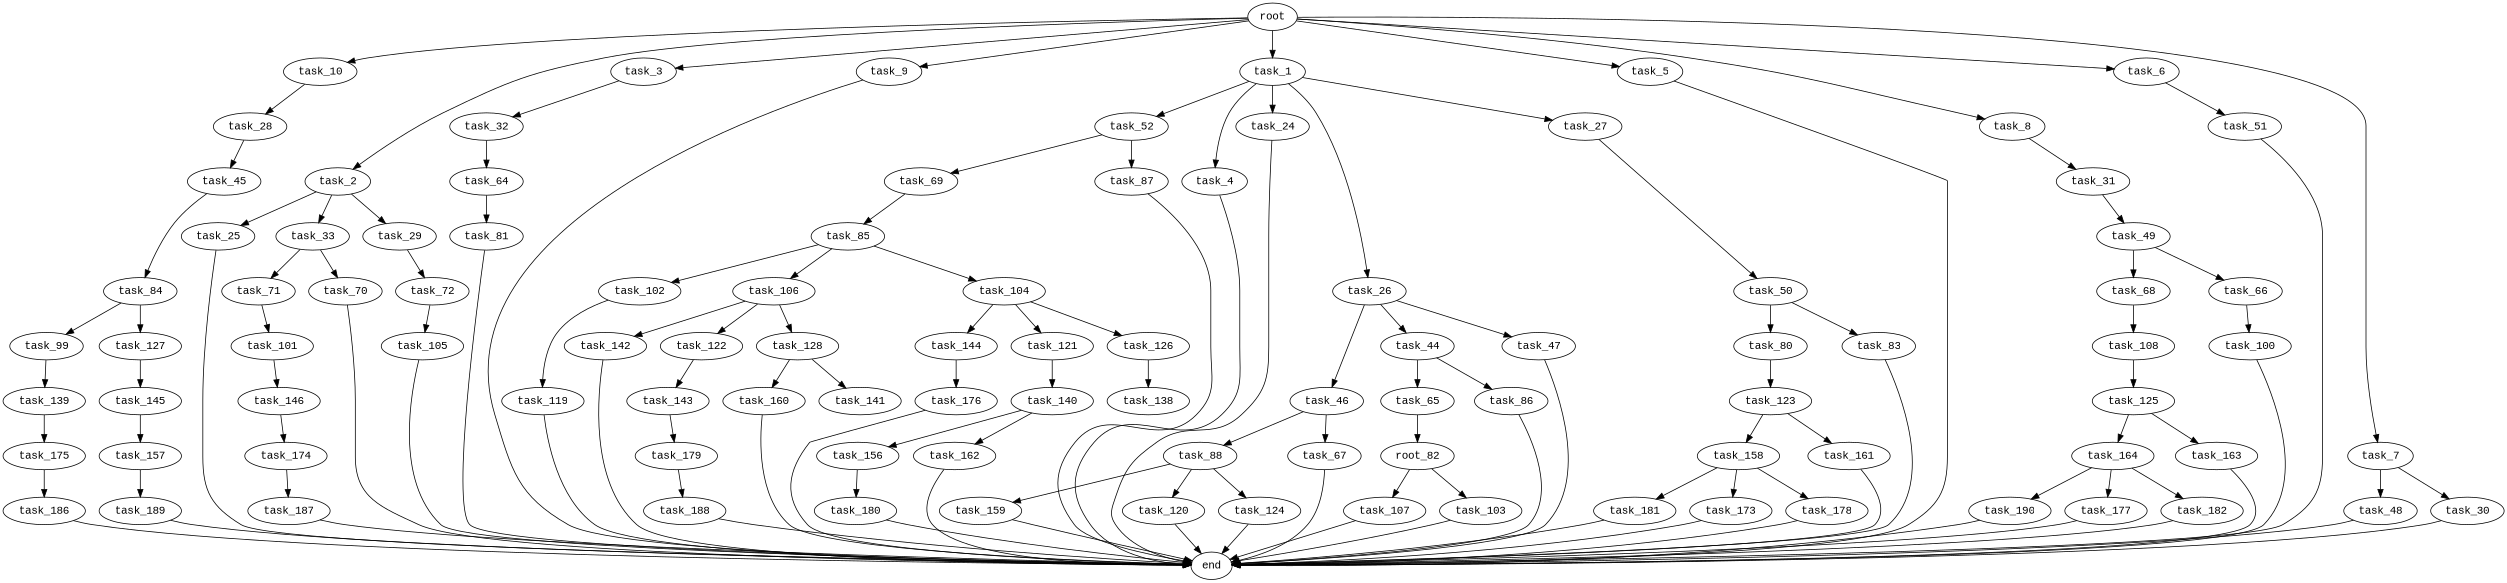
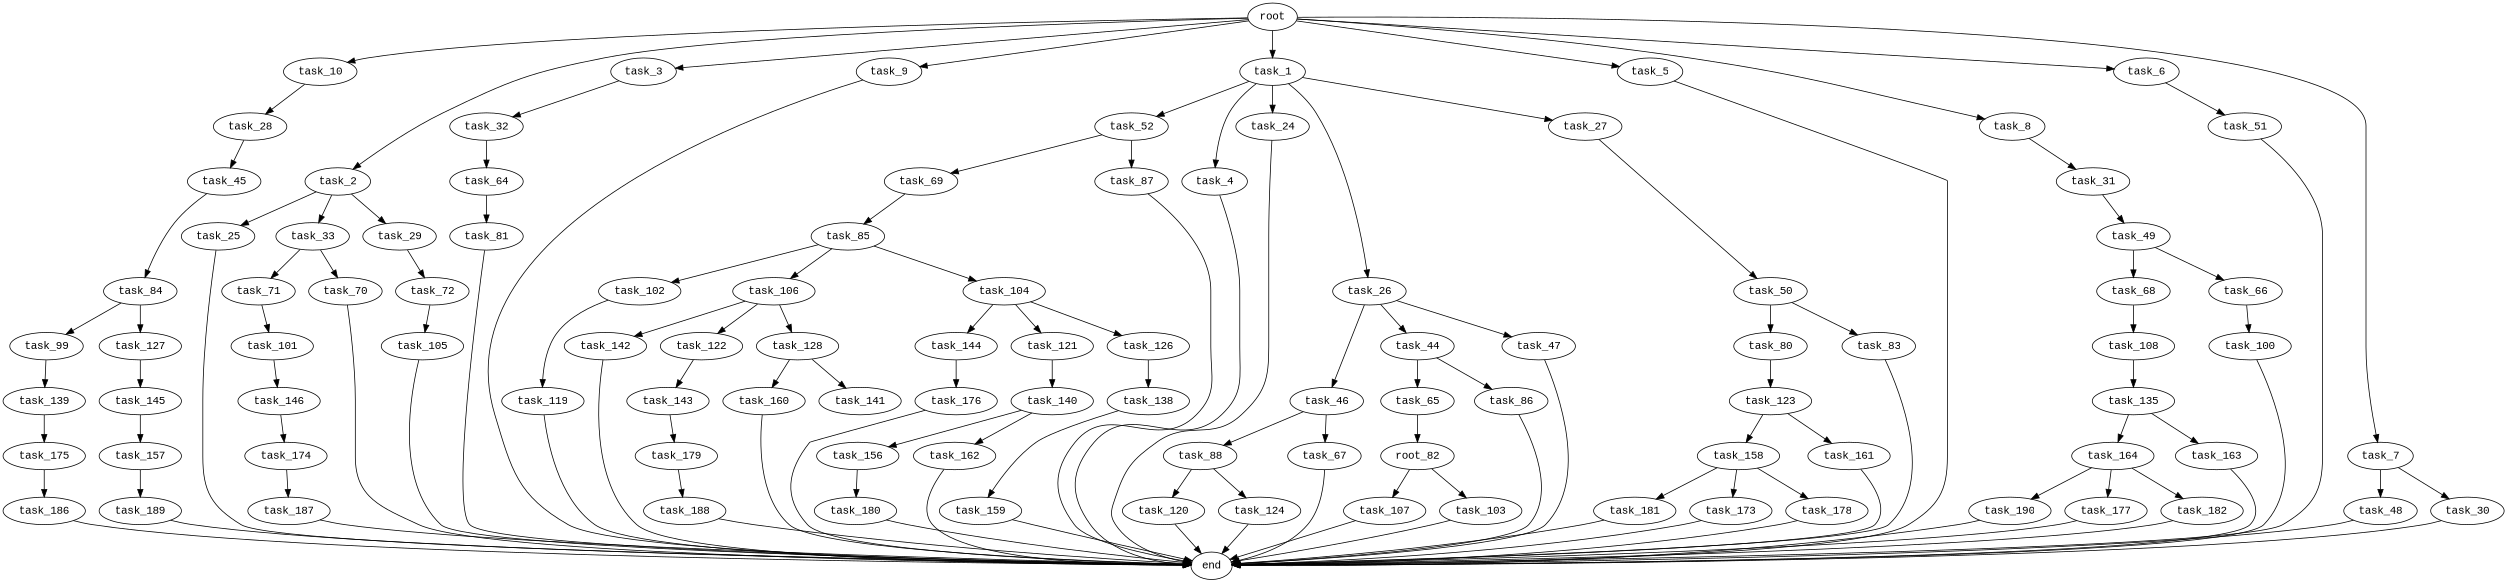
node "task_125": label "task_125" -> "task_135"
edge "task_88" -> "task_159": now "task_138" -> "task_159"
